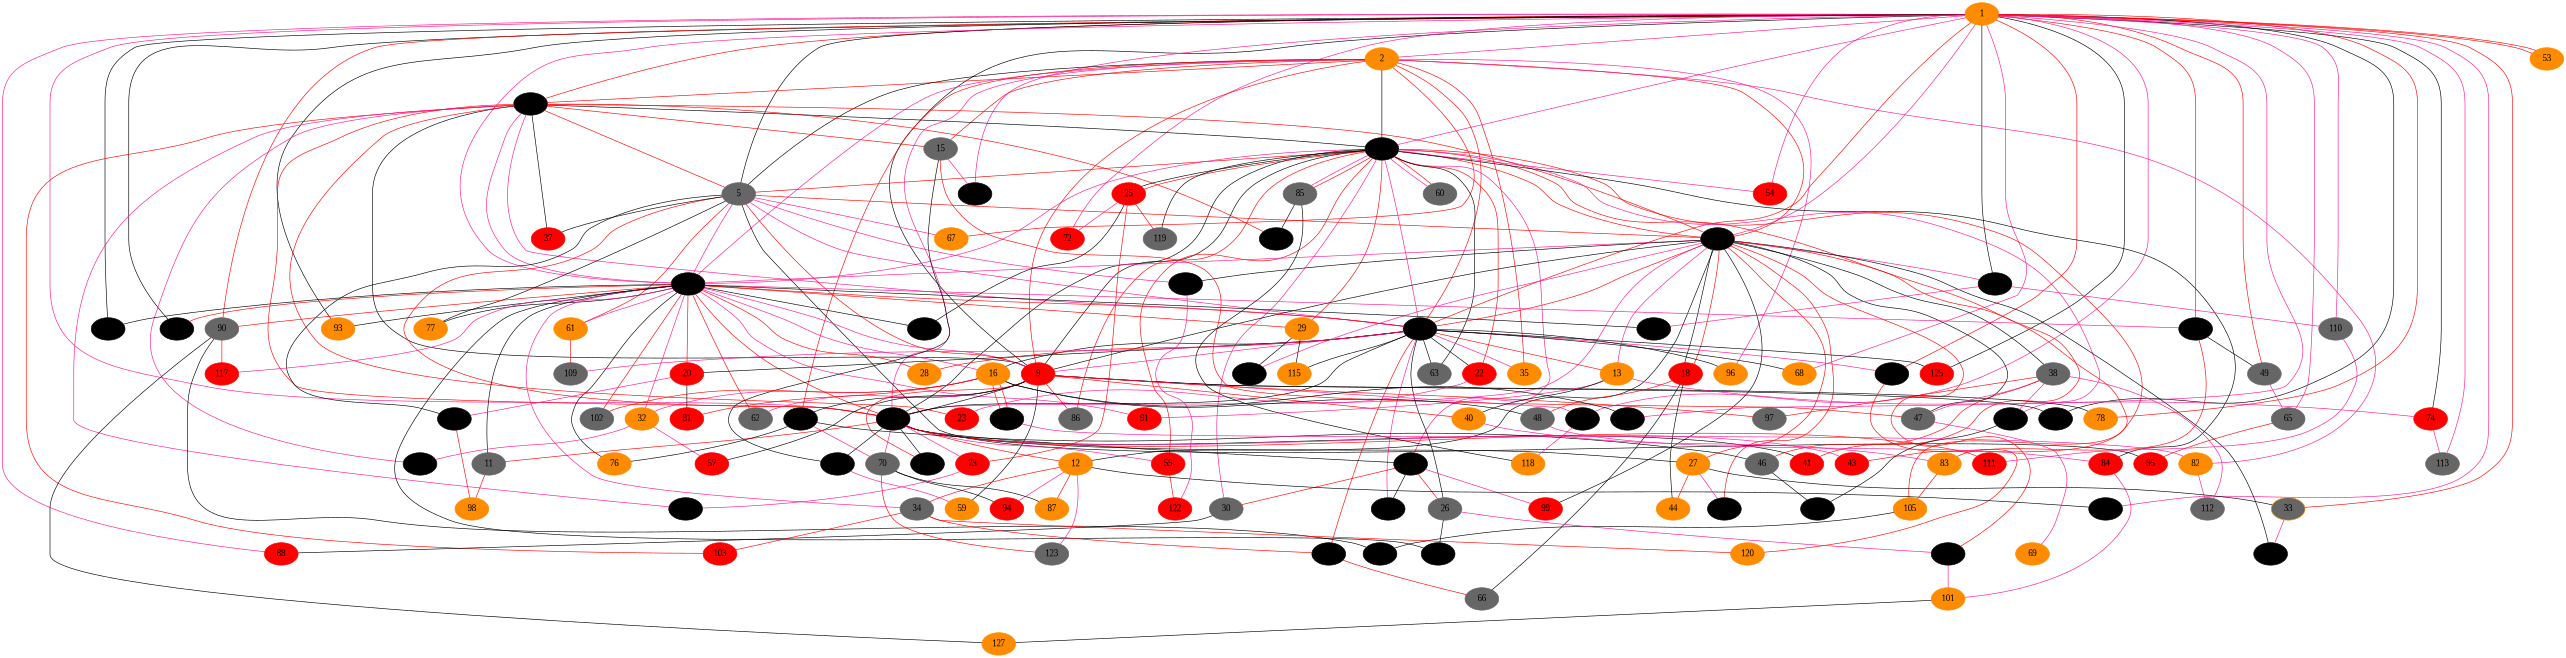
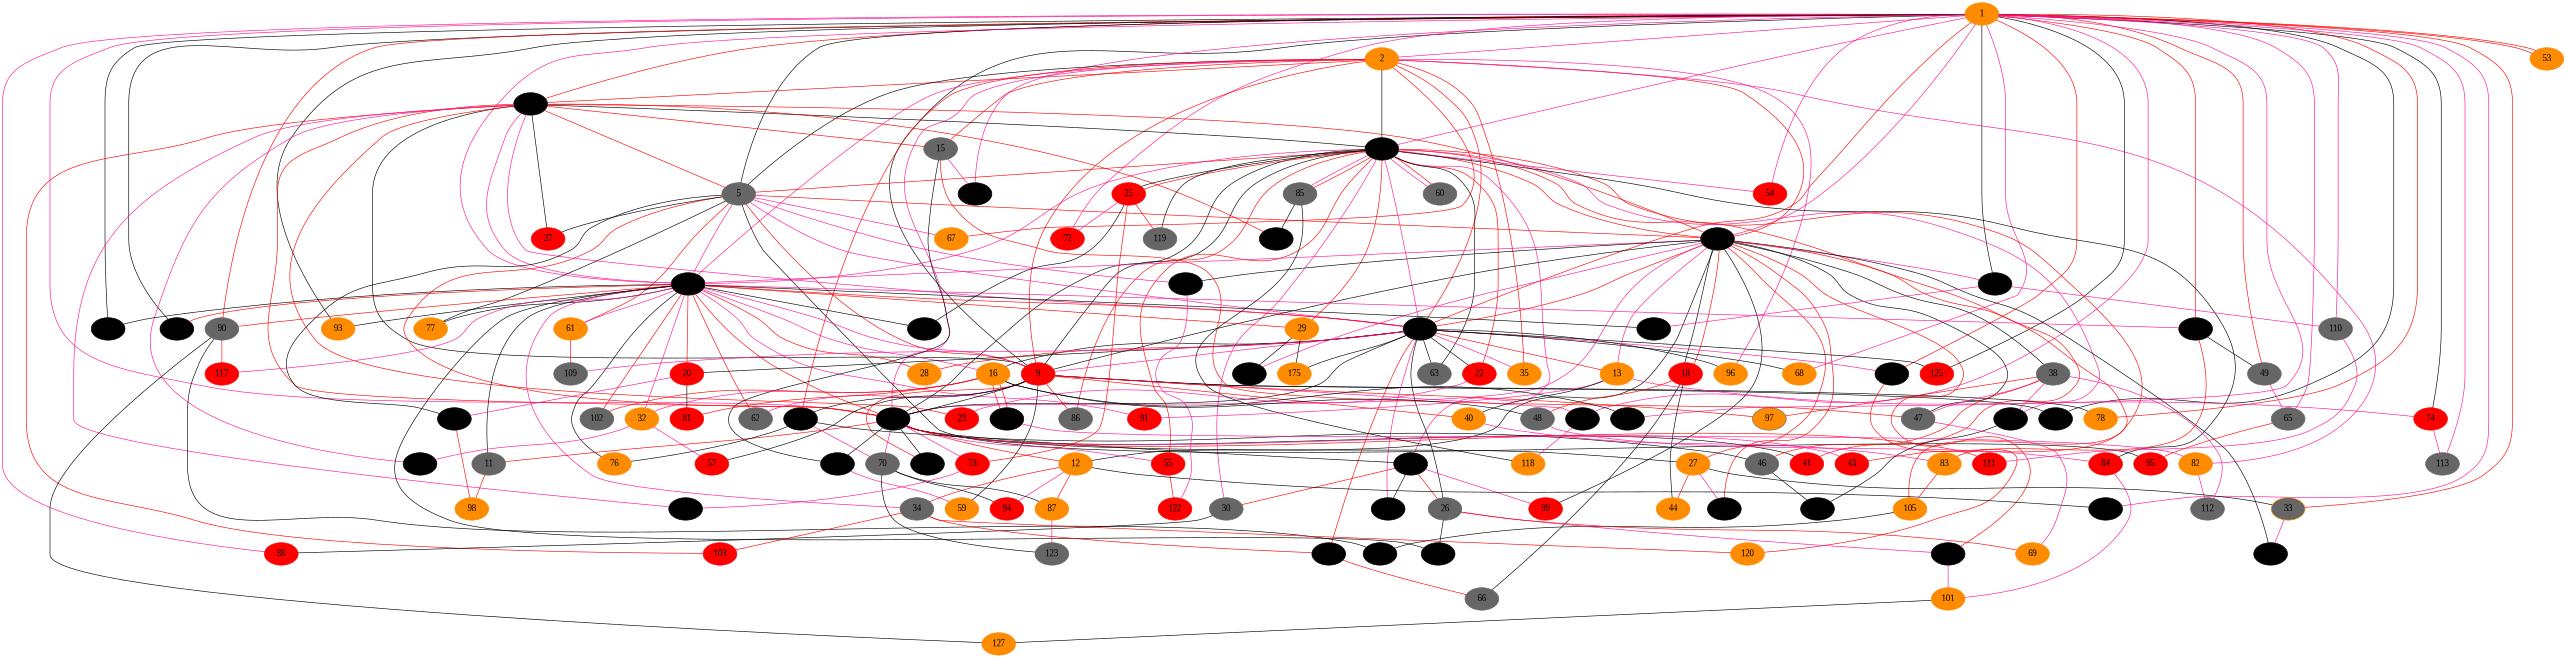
node "115": label "115" -> "175"
node "97": fillcolor gray40 -> darkorange
edge "12" -- "123": now "87" -- "123"
edge "26" -- "69": added
edge "70" -- "123": color red -> black
